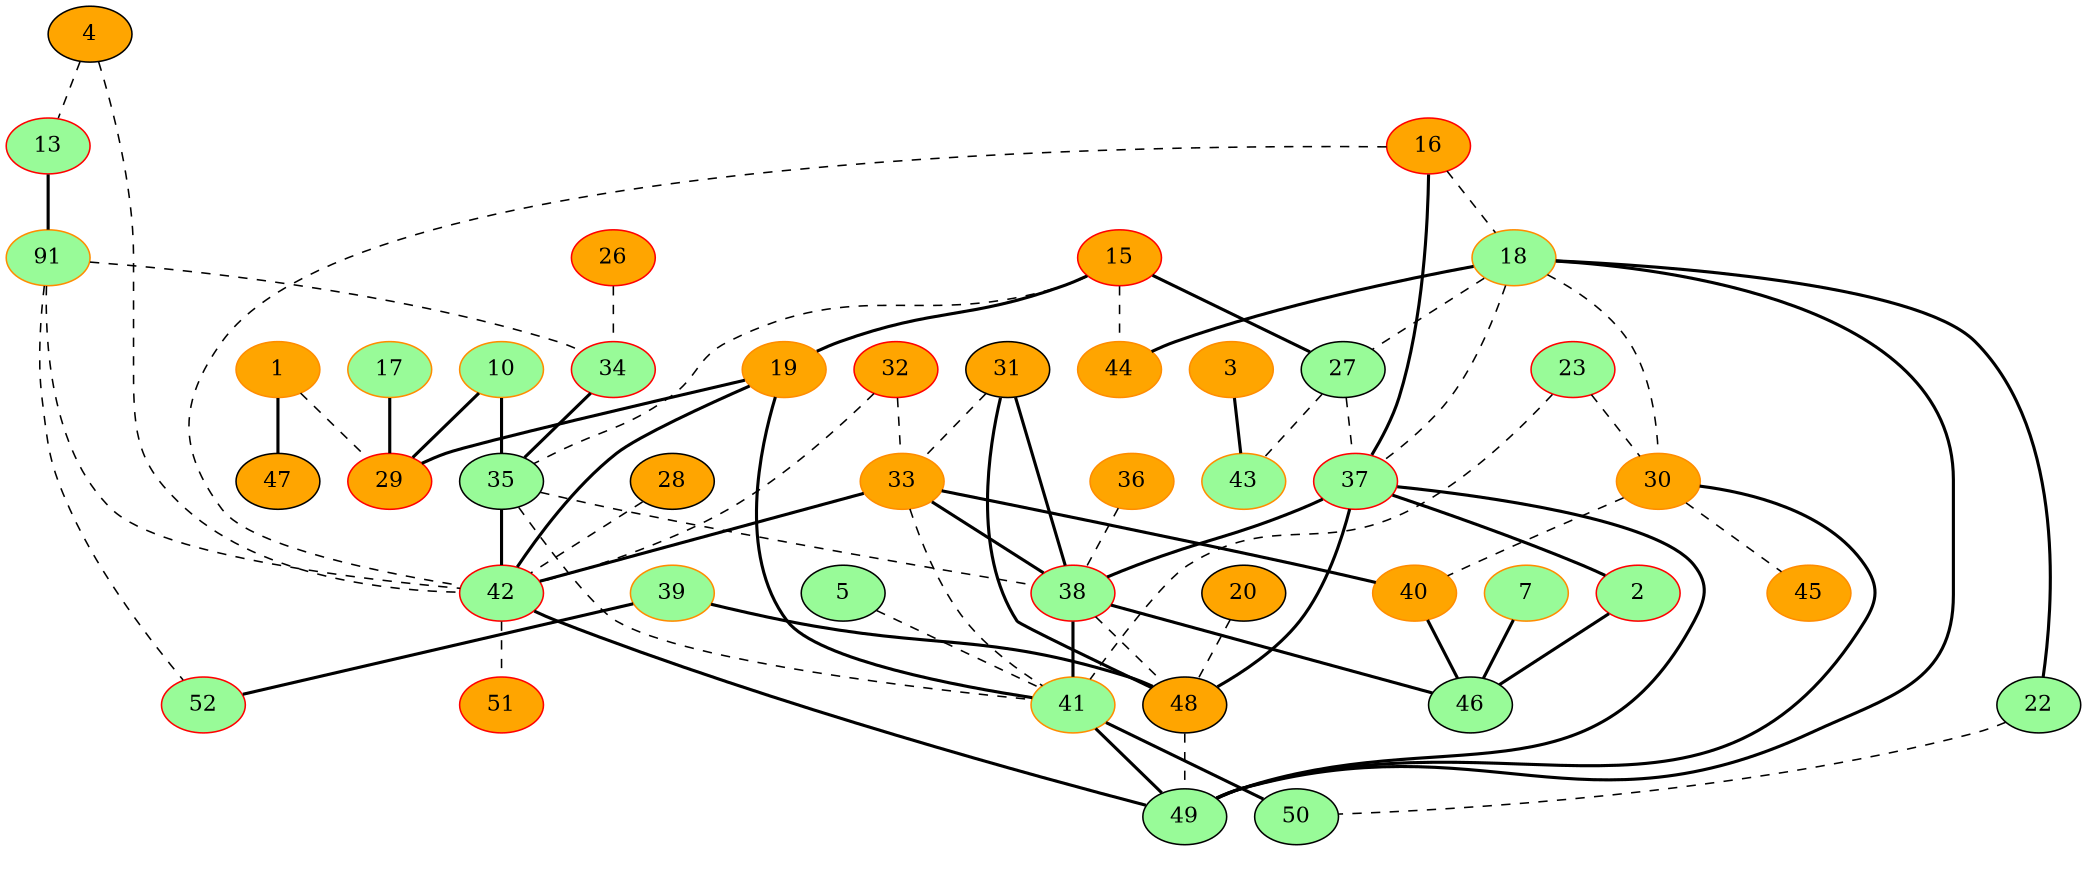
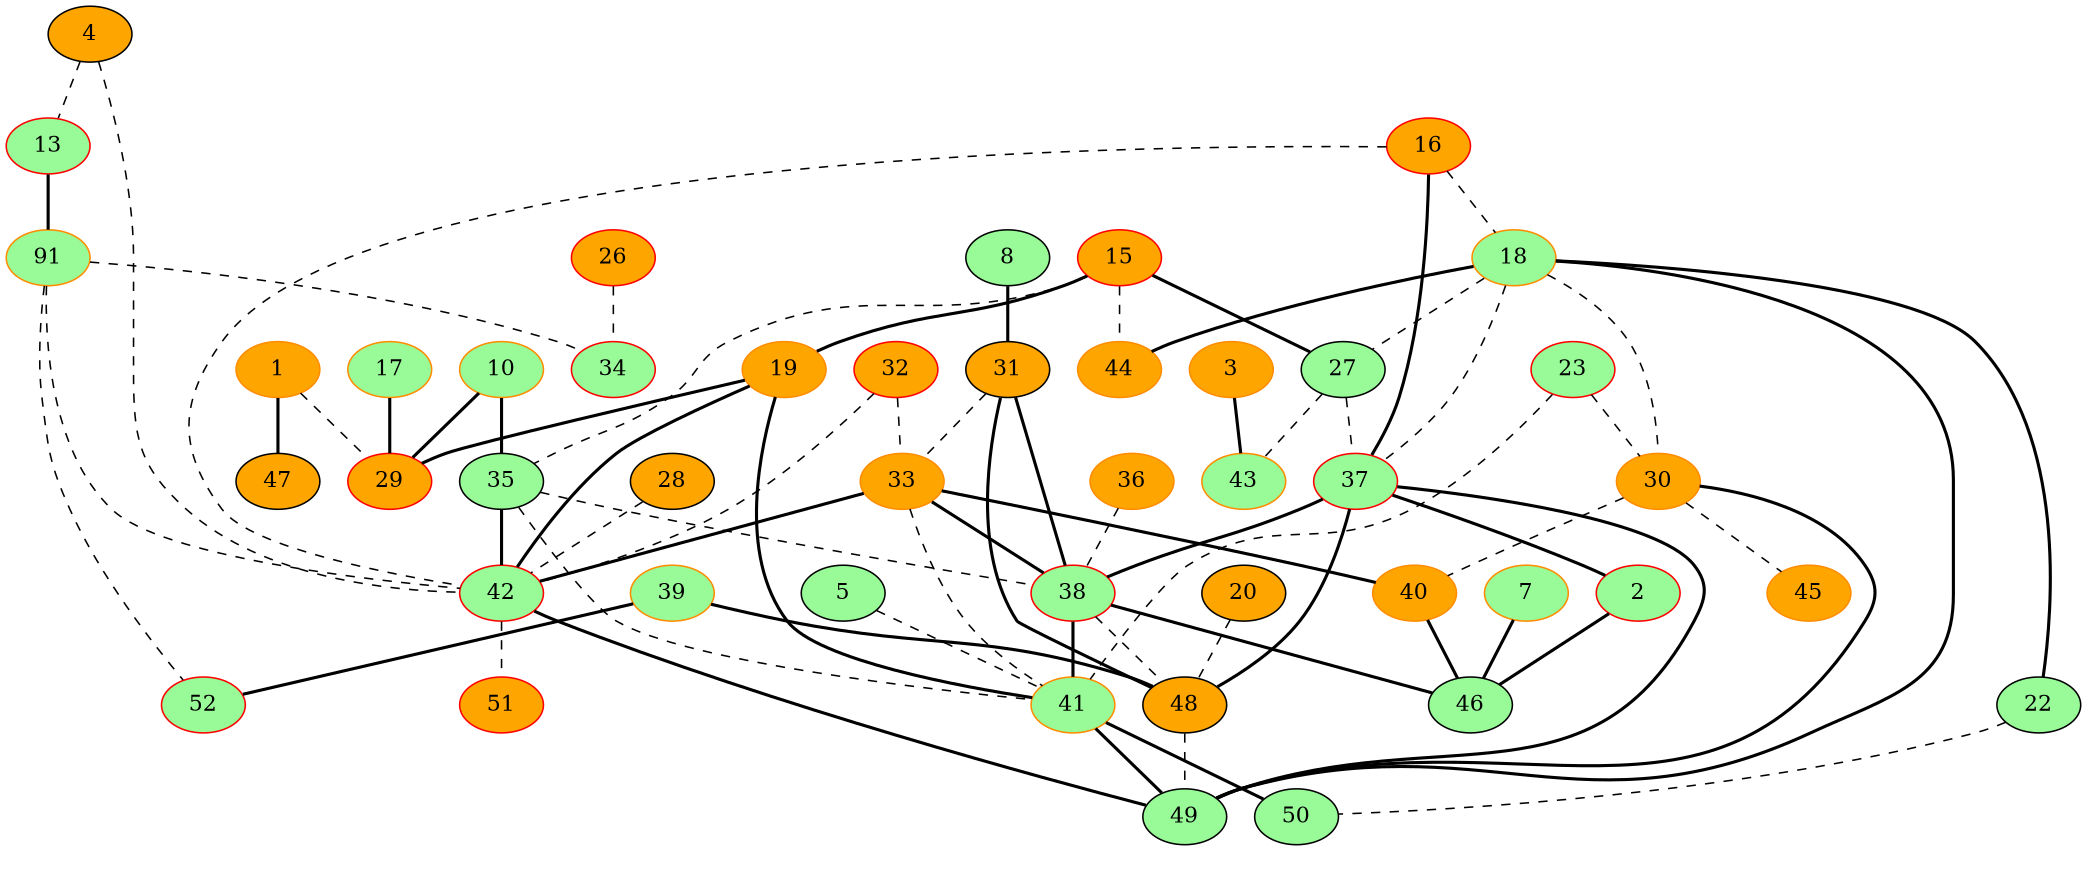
node "8": added
edge "34" -- "35": removed
